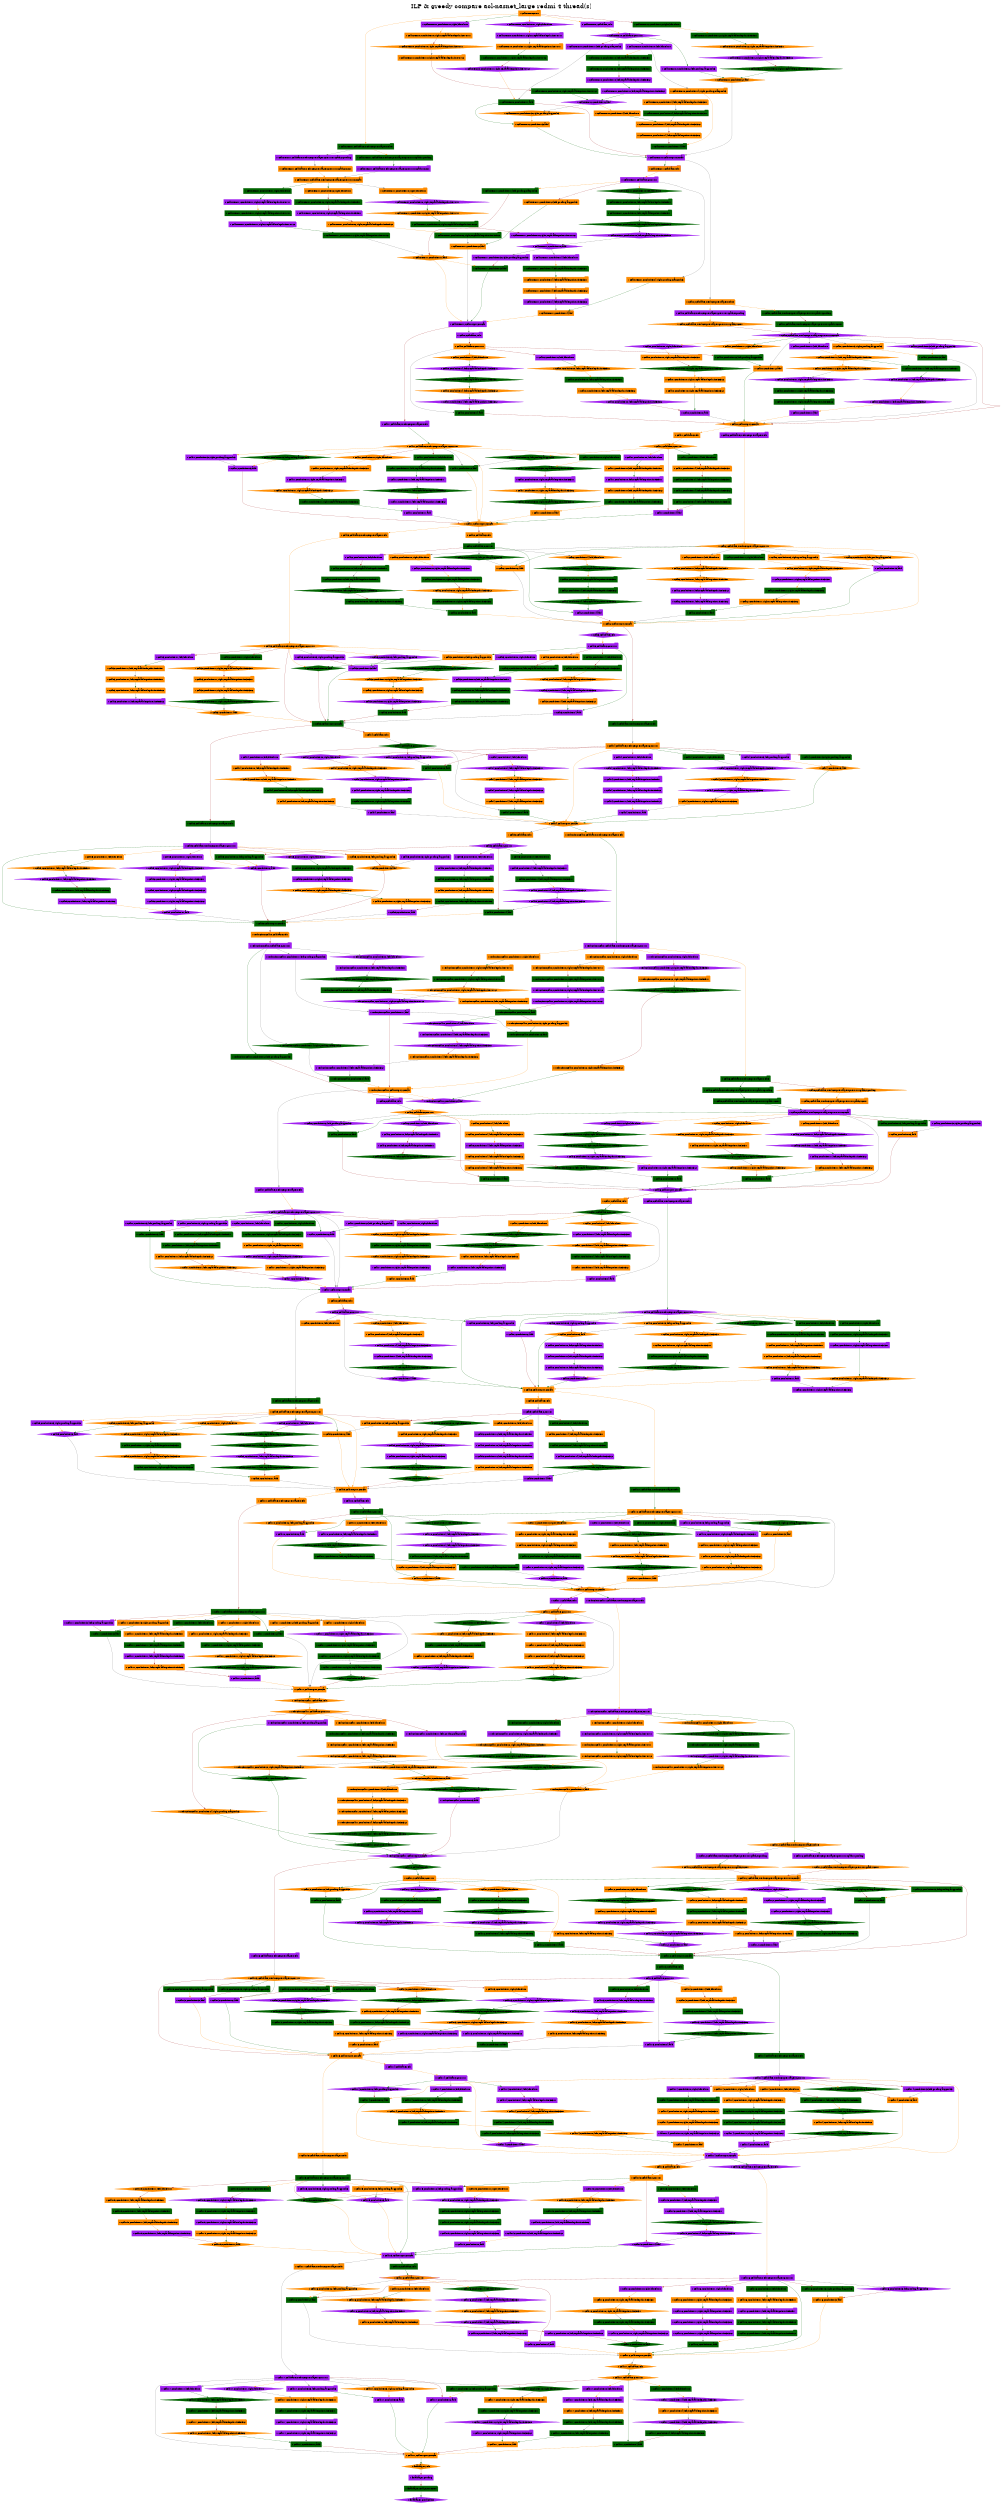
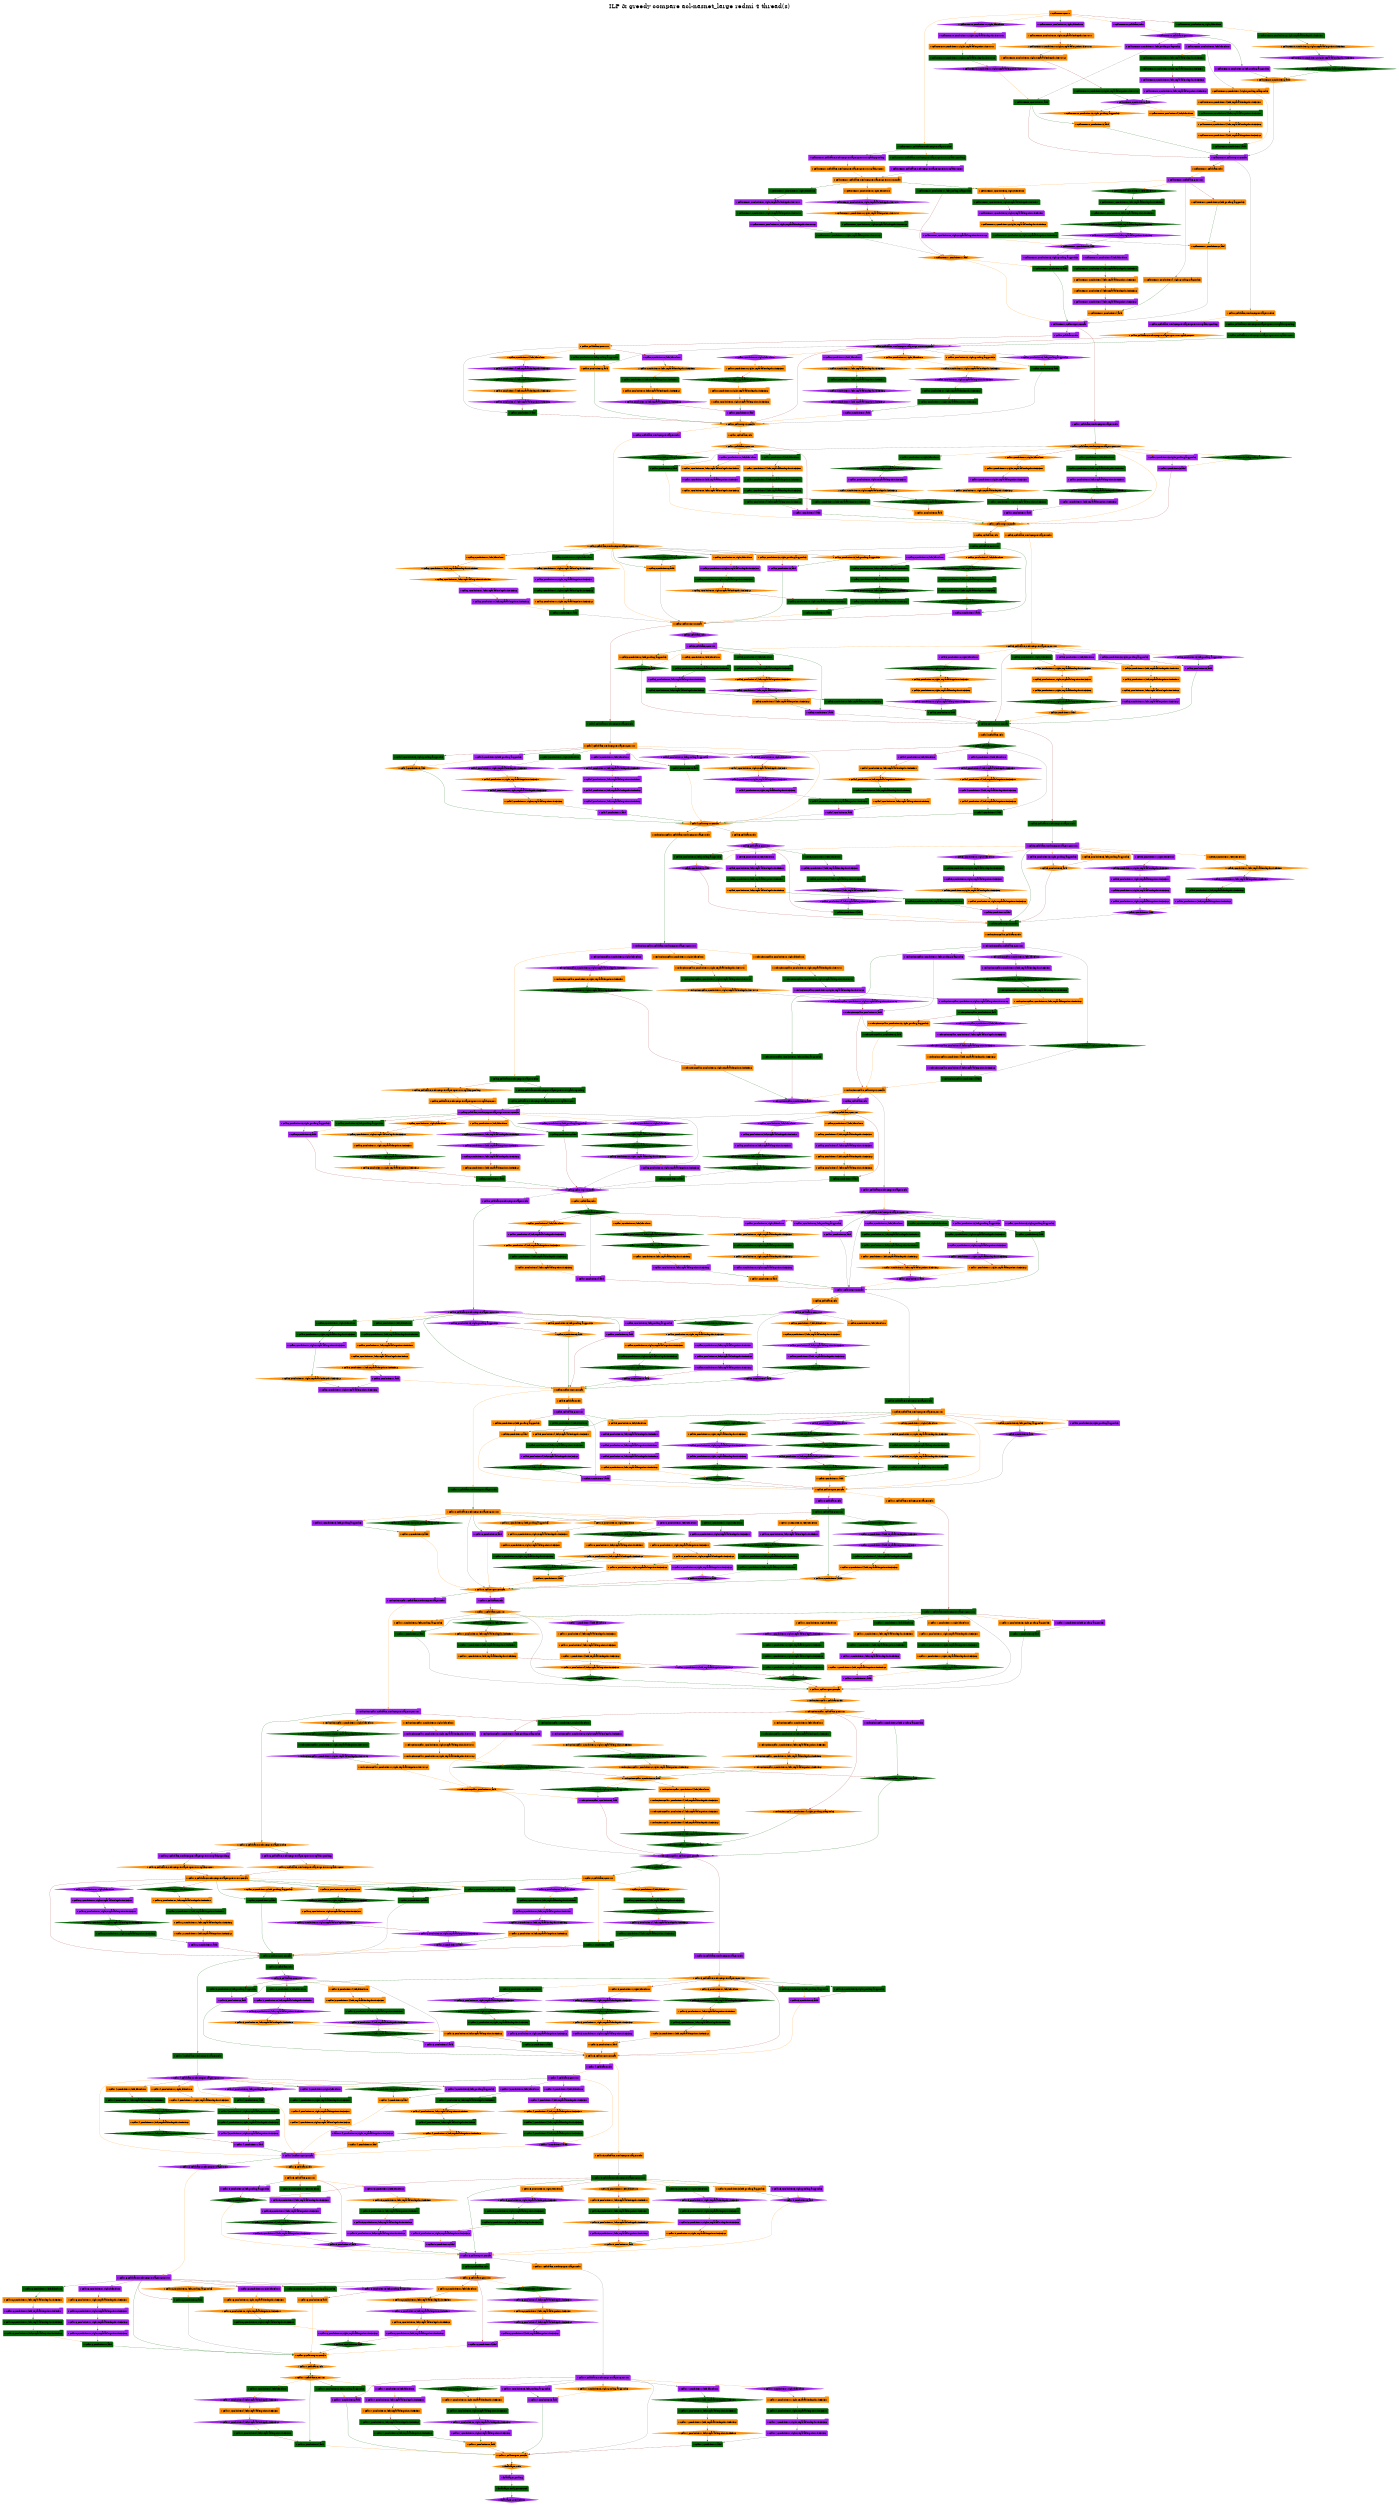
edge "-: cell_0/comb_iter_1/left/separable_depthwise5x5_1" -> "-: cell_0/comb_iter_1/right/separable_depthwise3x3_1": now "-: cell_0/comb_iter_1/right/bf_relu_0" -> "-: cell_0/comb_iter_1/right/separable_depthwise3x3_1"
node "-: cell_1/comb_iter_1/right/separable_pointwise3x3_1": shape folder -> note
node "-: cell_6/comb_iter_3/add": fillcolor darkorange -> purple
node "-: cell_7/comb_iter_1/right/separable_pointwise3x3_1": fillcolor darkorange -> purple
node "-: cell_10/comb_iter_0/left/bf_relu_0": label "-: cell_10/comb_iter_0/left/bf_relu_0" -> "-: cell_10/stem_iter_0/left/bf_relu_0"
node "-: cell_11/comb_iter_1/right/separable_depthwise3x3_2": shape diamond -> folder
node "-: cell_15/comb_iter_1/left/separable_depthwise5x5_2": shape folder -> diamond
